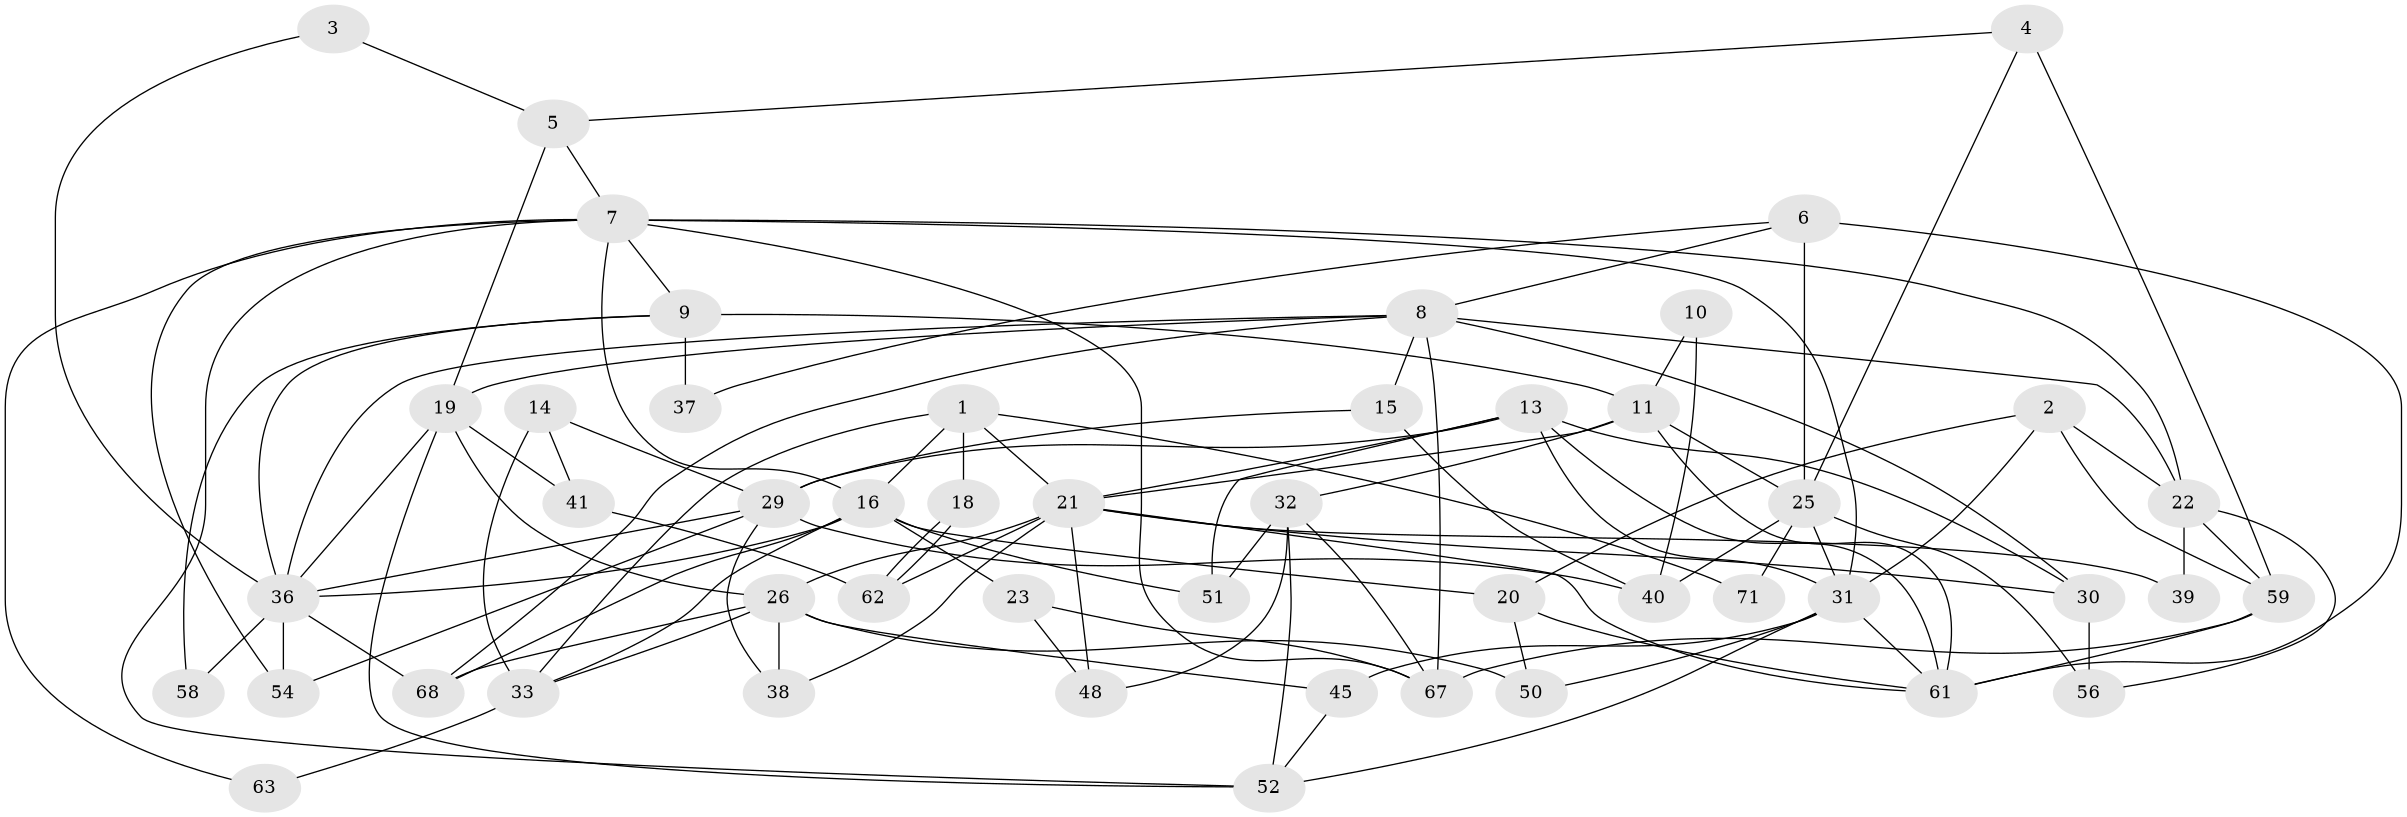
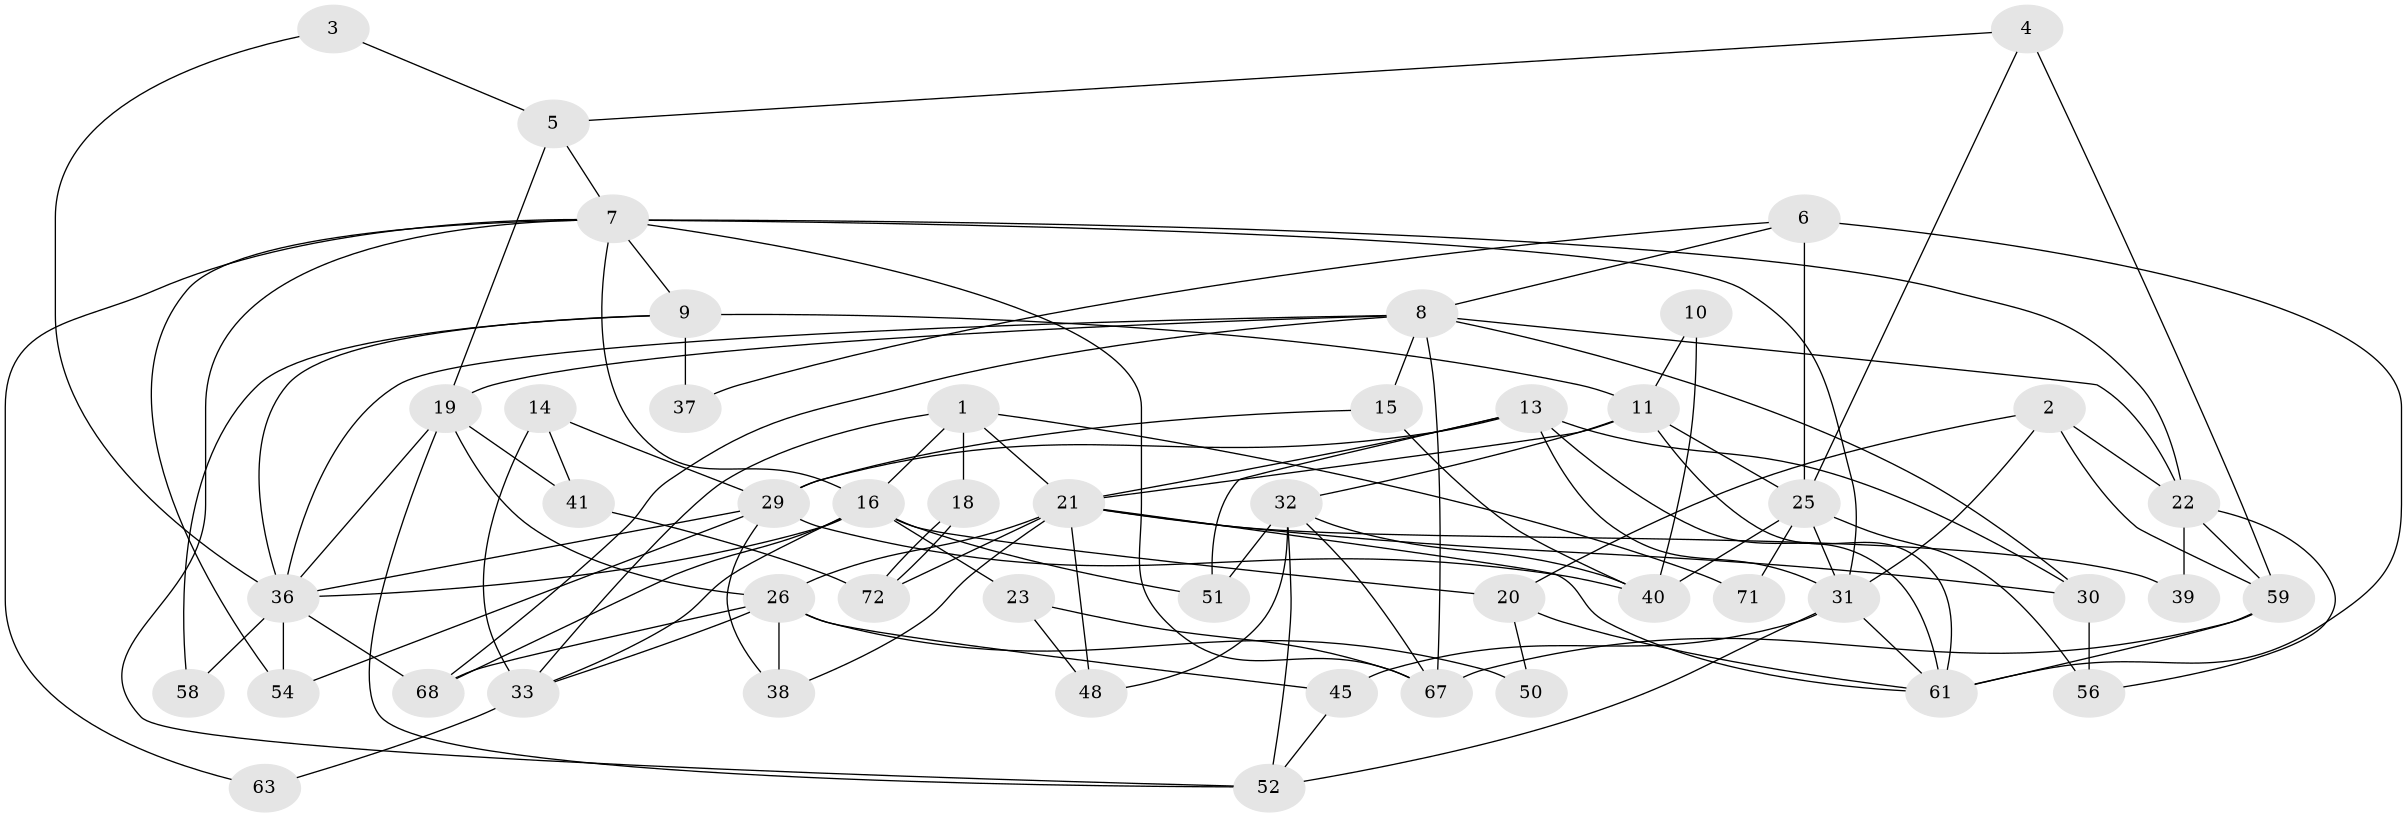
edge "32" -- "40": added
node "62": label "62" -> "72"
edge "31" -- "50": removed
